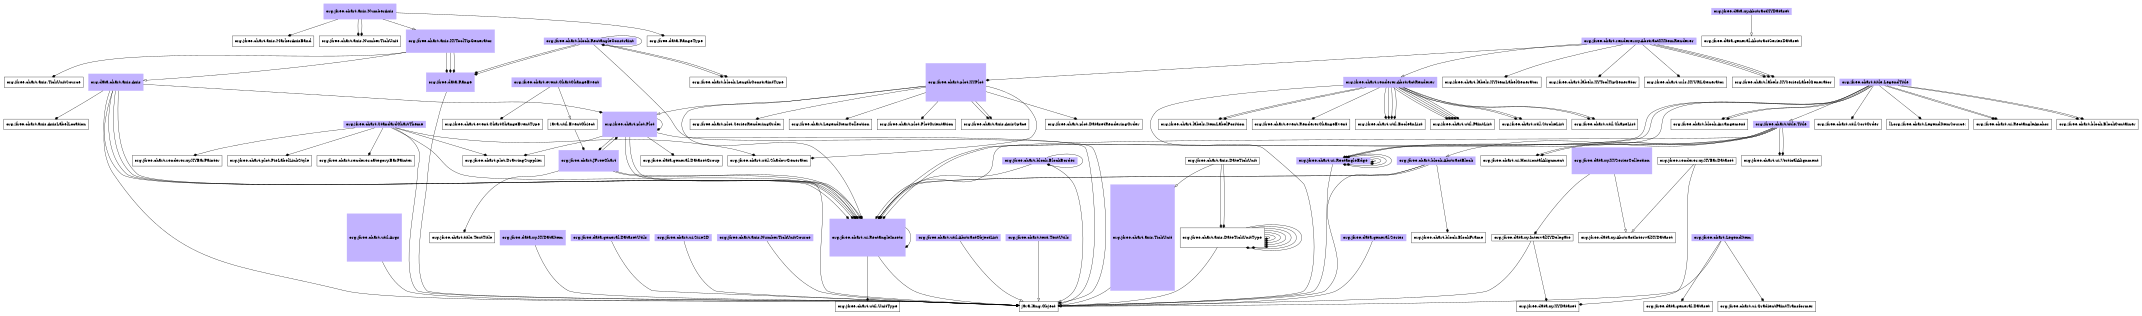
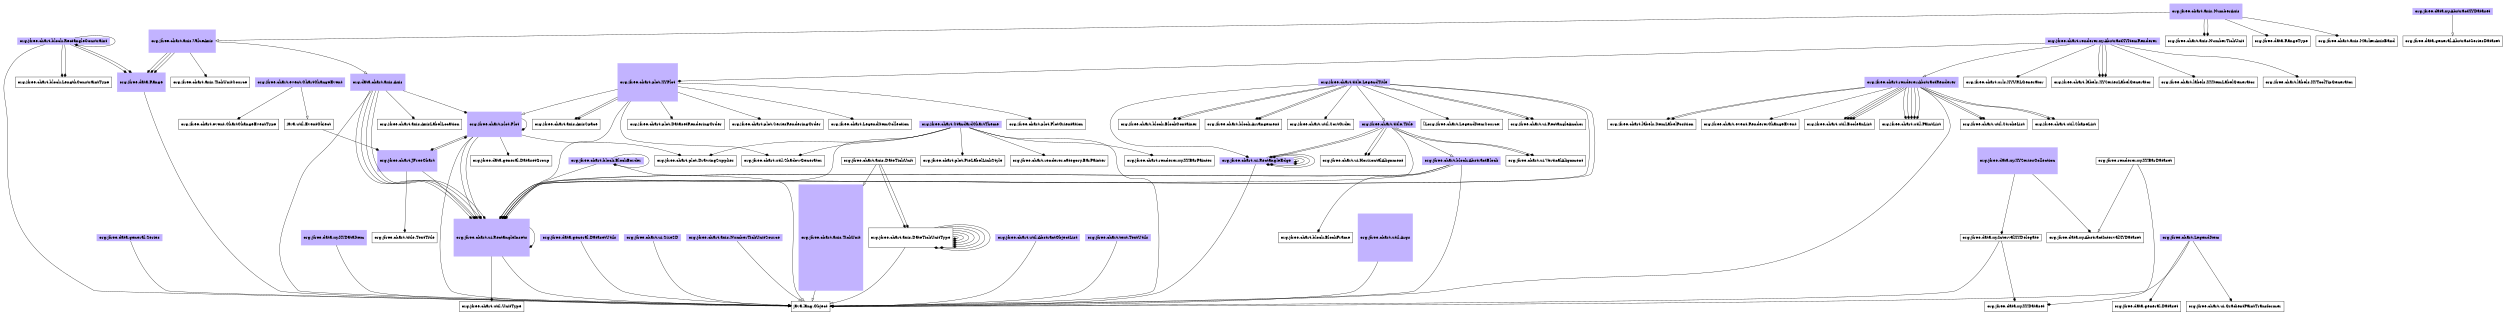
node "org.jfree.chart.axis.XYToolTipGenerator": label "org.jfree.chart.axis.XYToolTipGenerator" -> "org.jfree.chart.axis.ValueAxis"
edge "org.jfree.chart.block.RectangleConstraint" -> "java.lang.Object": arrowhead diamond -> onormal
edge "org.jfree.data.xy.XYSeriesCollection" -> "org.jfree.data.xy.AbstractIntervalXYDataset": arrowhead onormal -> diamond
edge "org.jfree.chart.JFreeChart" -> "java.lang.Object": removed
